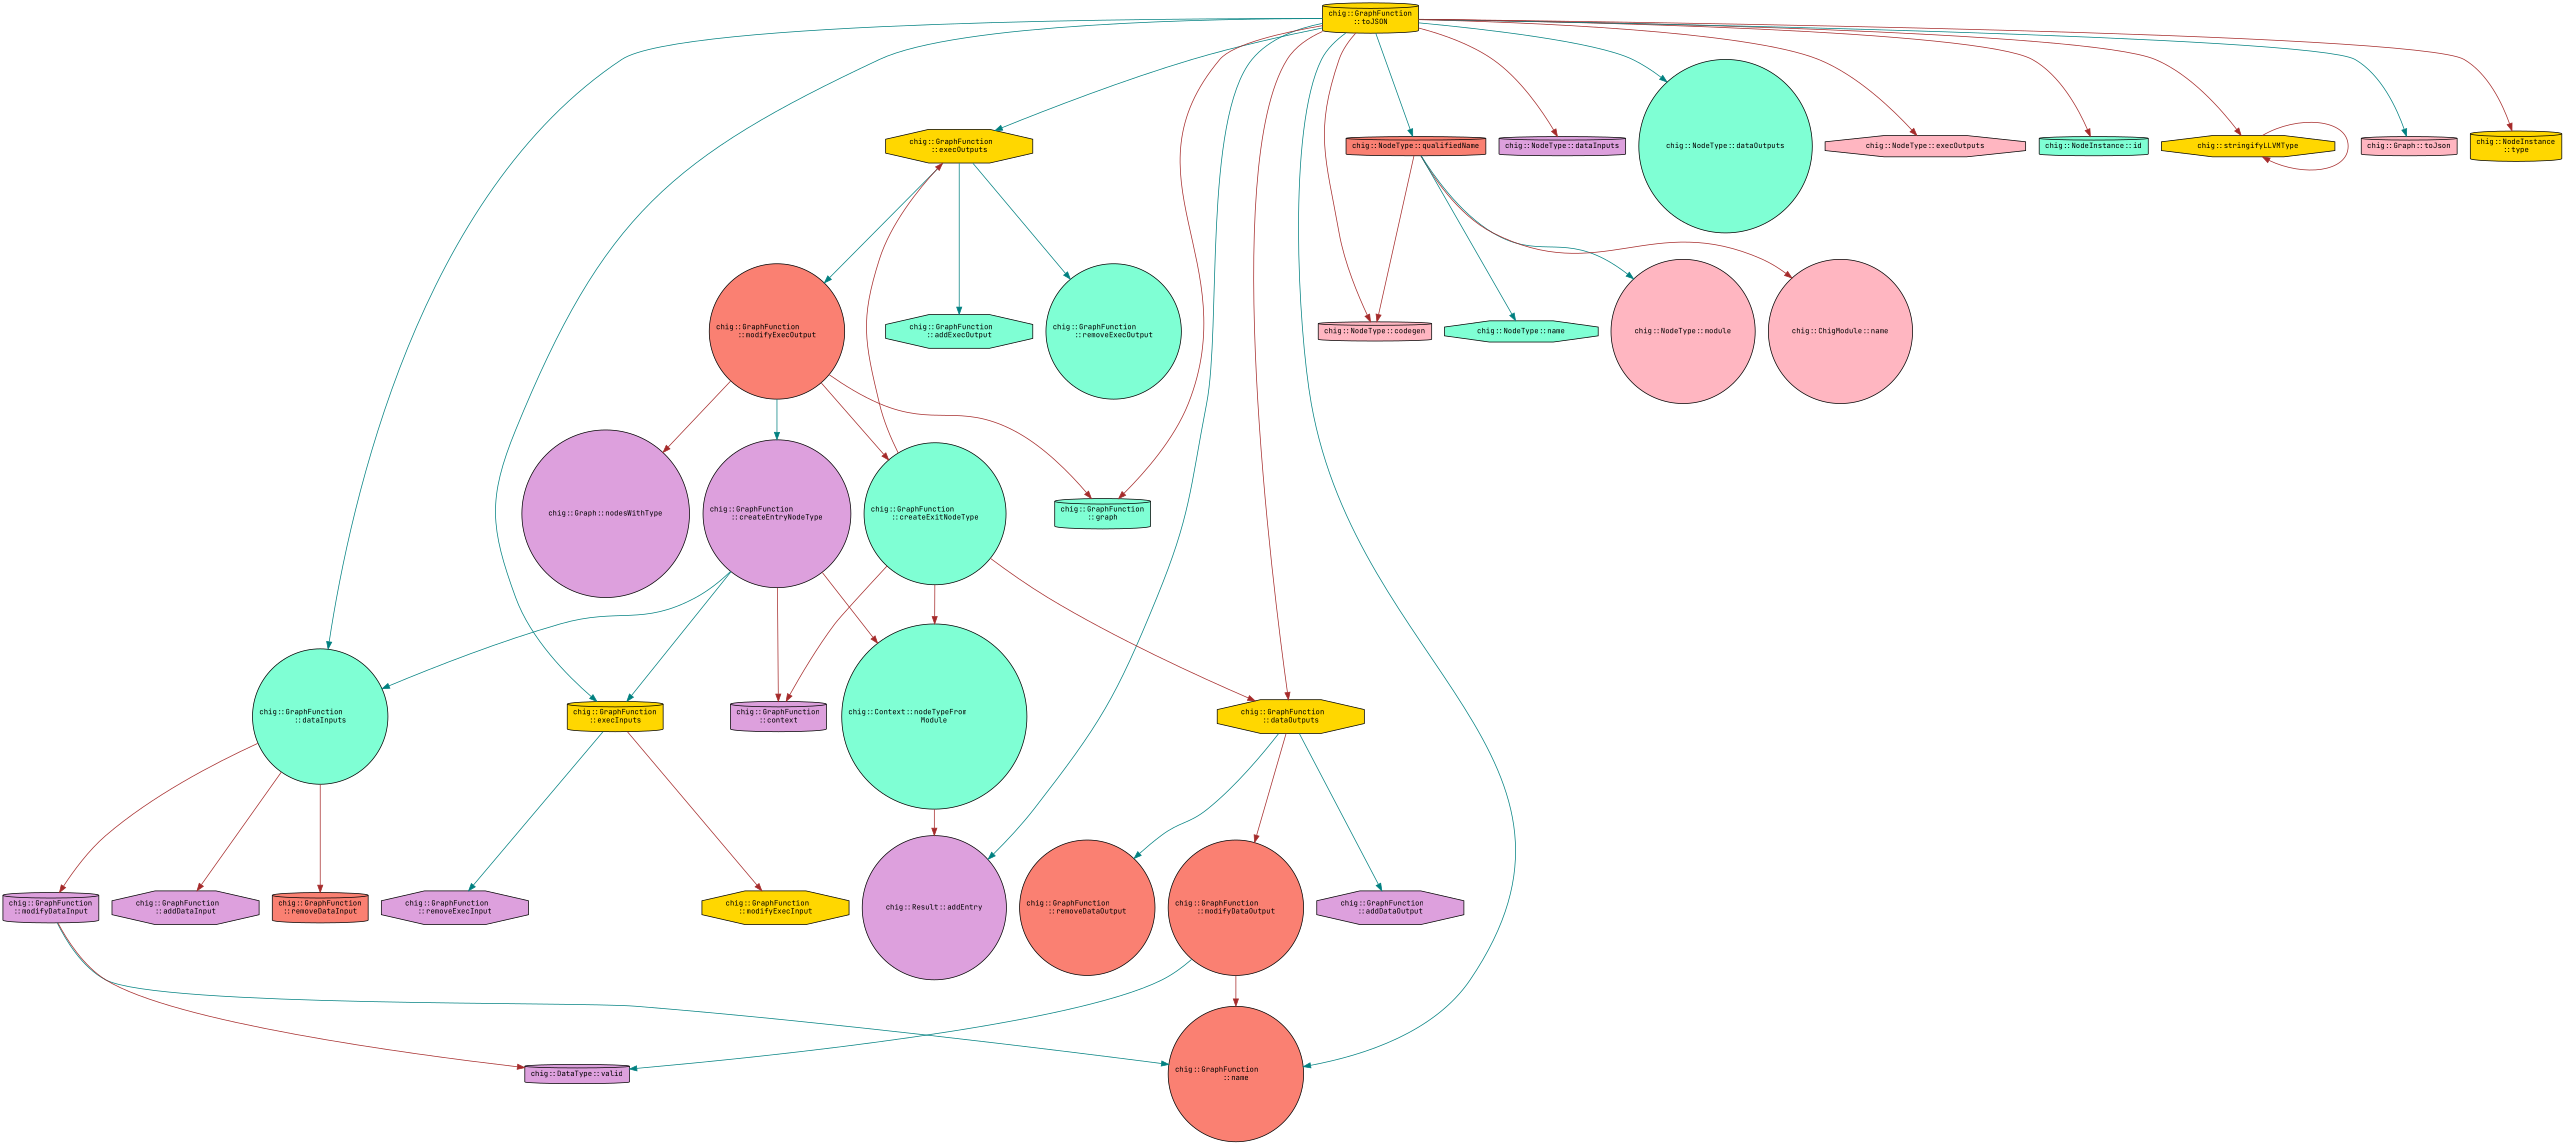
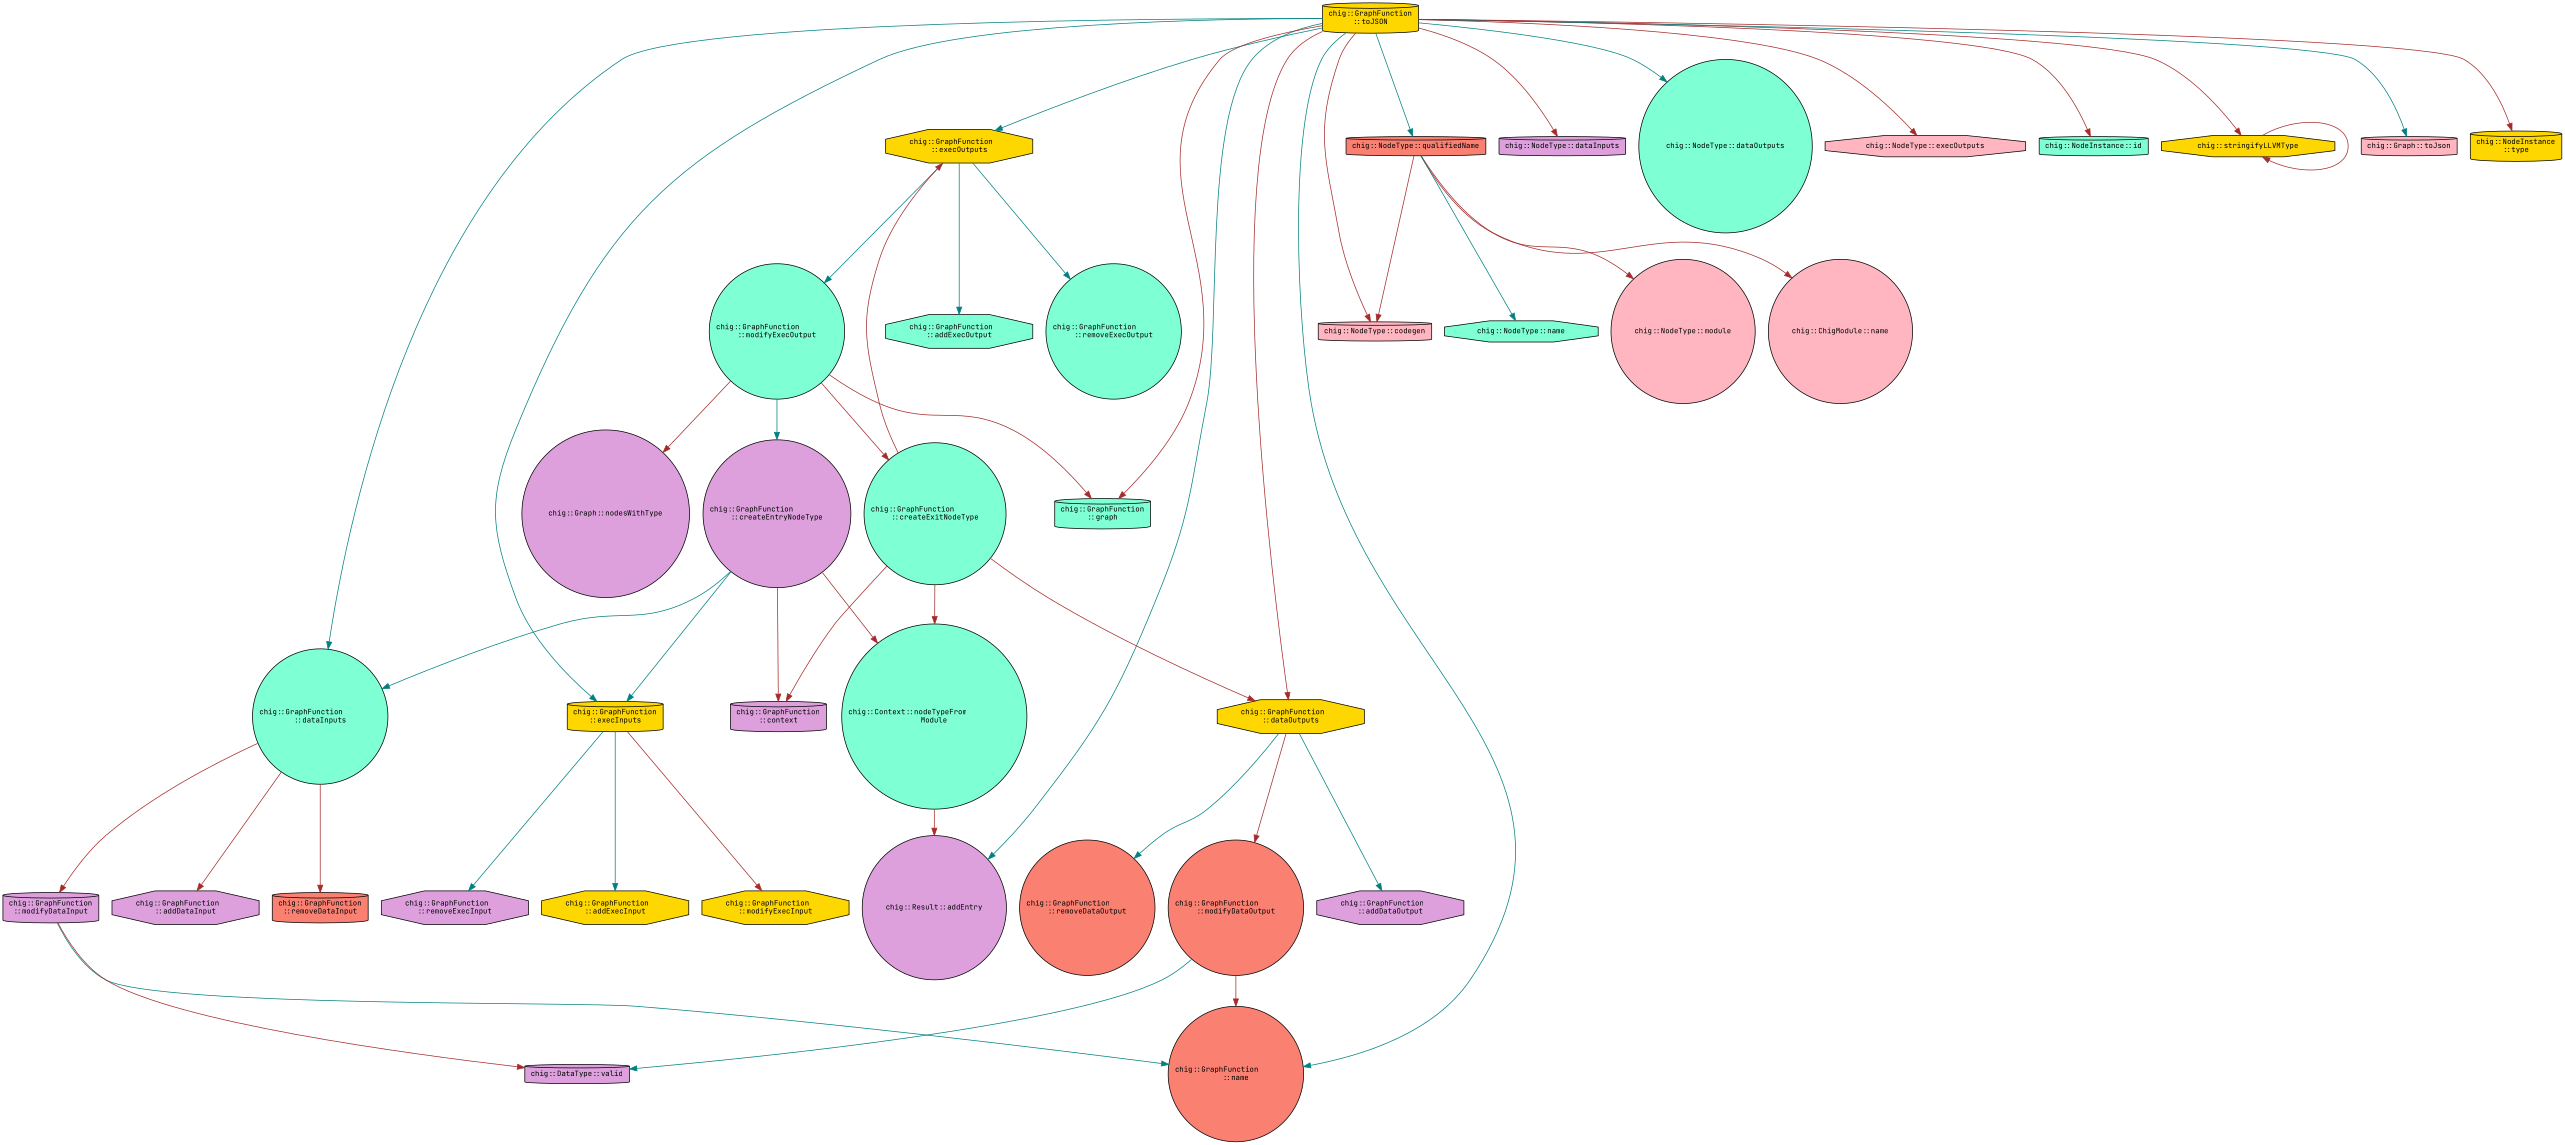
edge "chig::NodeType::qualifiedName" -> "chig::NodeType::module": color teal -> brown
node "chig::GraphFunction ::modifyExecOutput": fillcolor salmon -> aquamarine
node "chig::GraphFunction ::addExecInput": added
